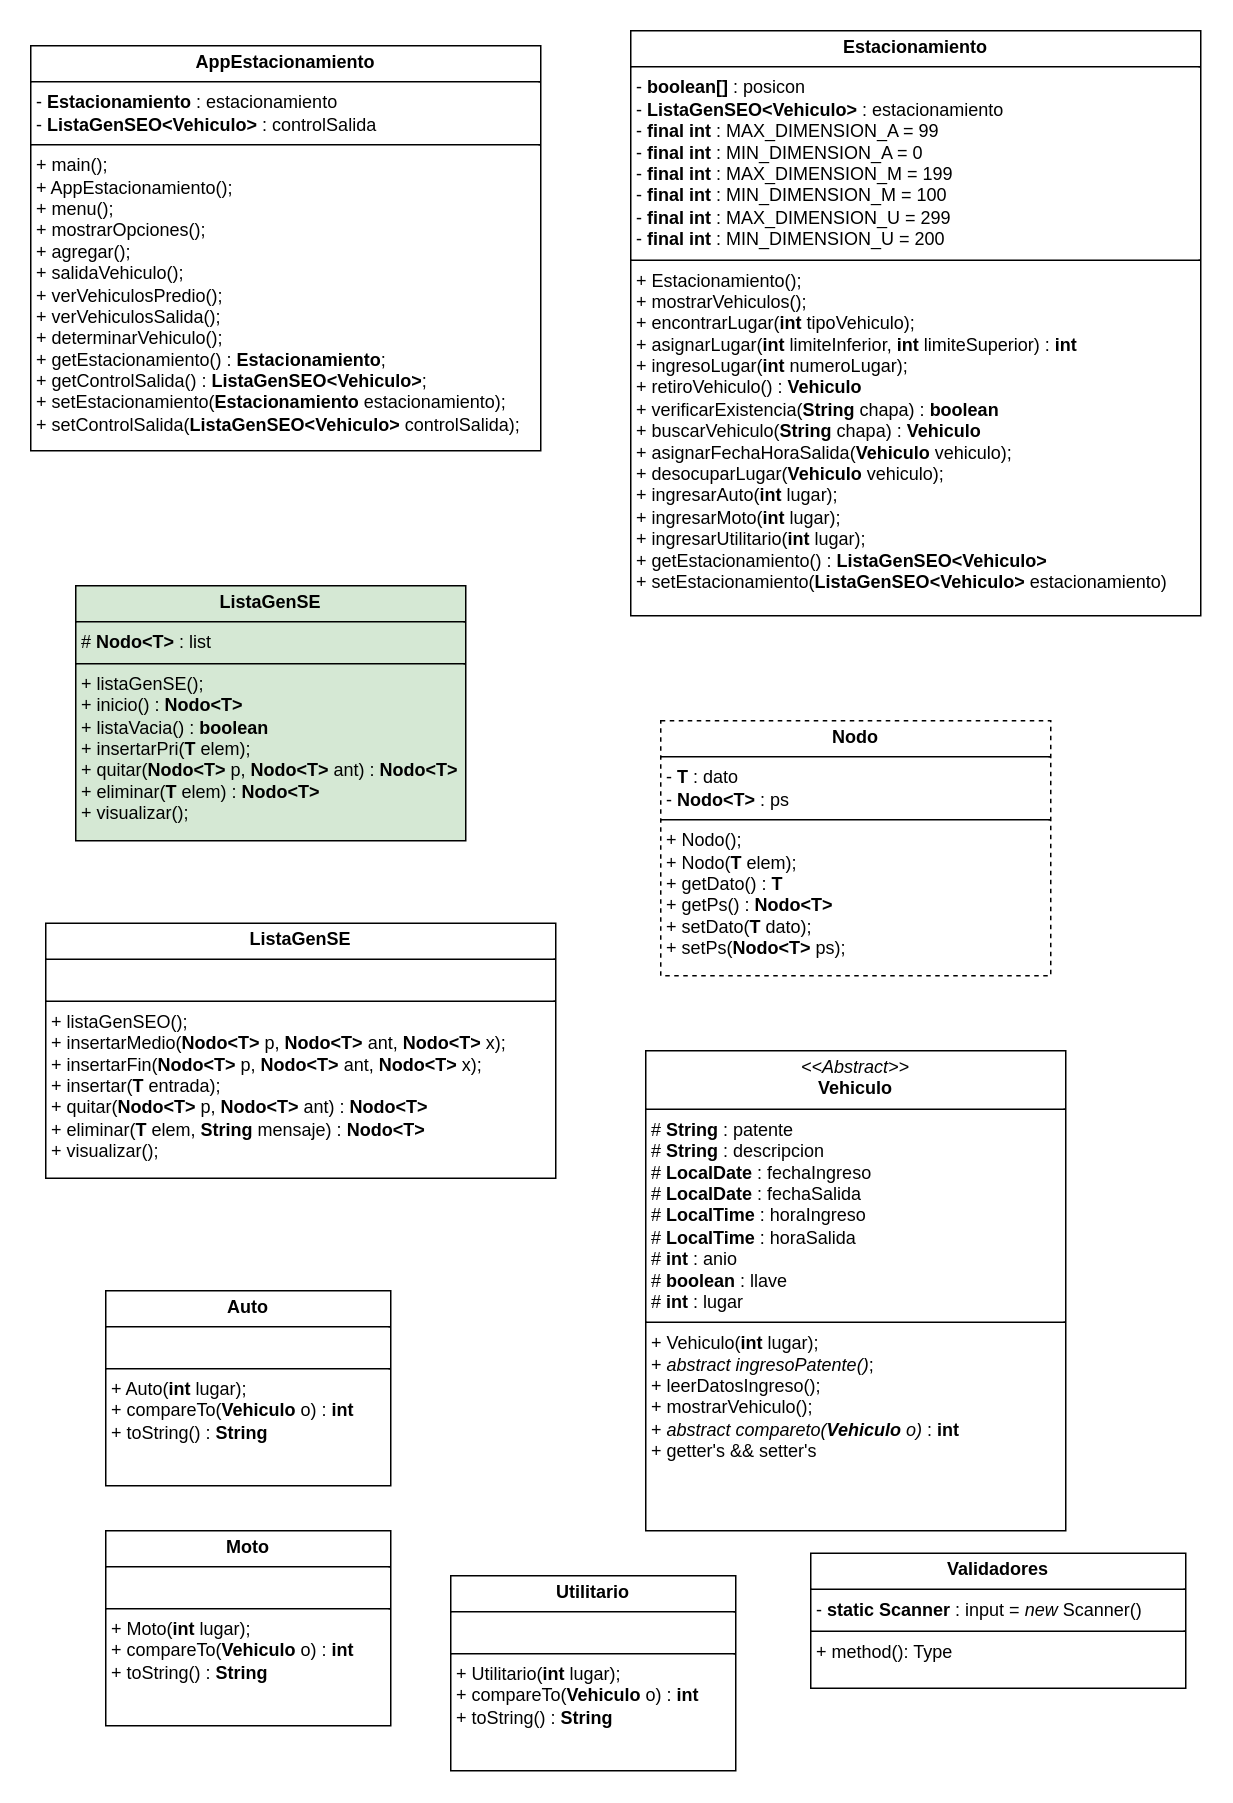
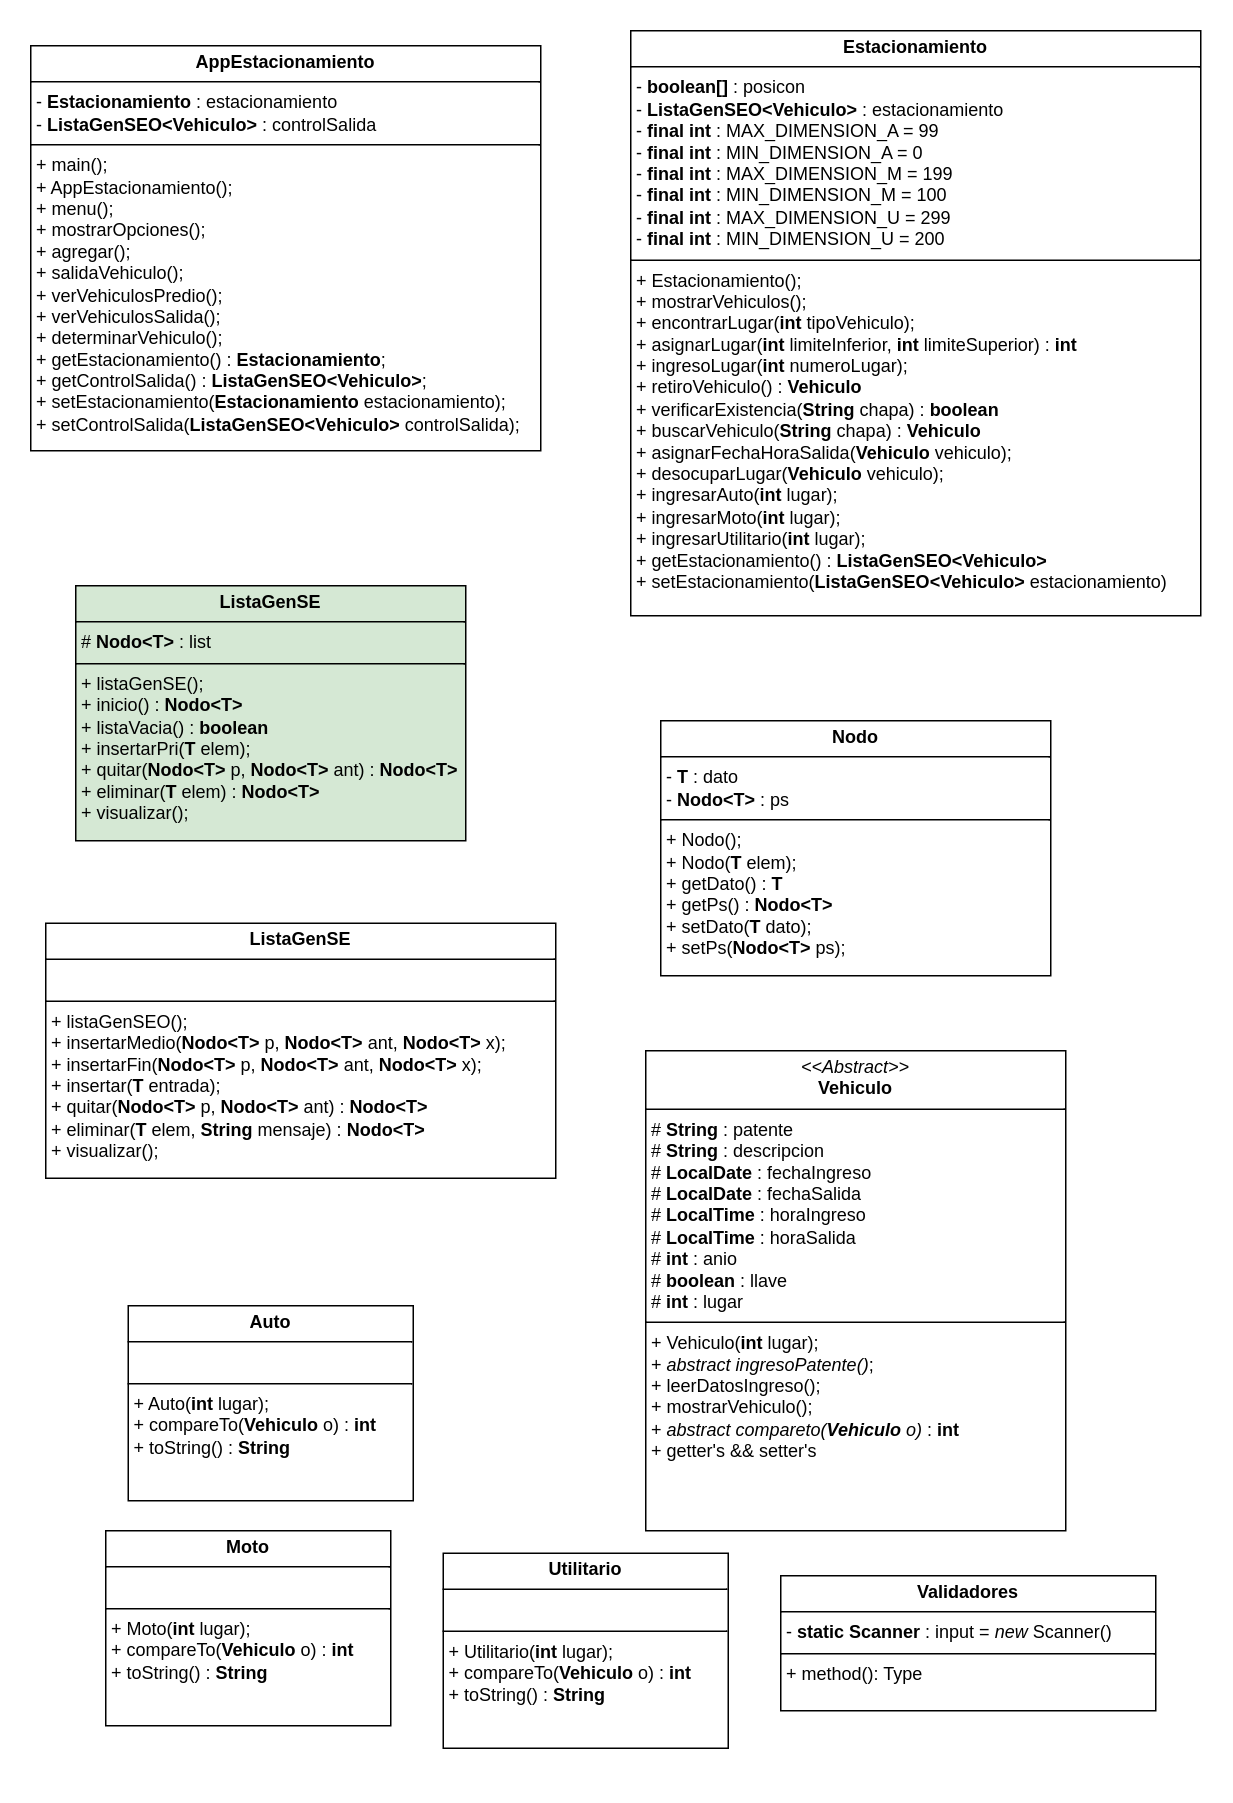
node "Nodo - T : dato - Nodo<T> : ps + Nodo(); + Nodo(T elem); + getDato() : T + getPs() : Nodo<T> + setDato(T dato); + setPs(Nodo<T> ps);": style dashed -> solid
node "Auto + Auto(int lugar); + compareTo(Vehiculo o) : int + toString() : String": moved (248, 1388) -> (271, 1403)
node "Validadores - static Scanner : input = new Scanner() + method(): Type": moved (998, 1621) -> (968, 1643)
node "Utilitario + Utilitario(int lugar); + compareTo(Vehiculo o) : int + toString() : String": moved (593, 1673) -> (586, 1651)
